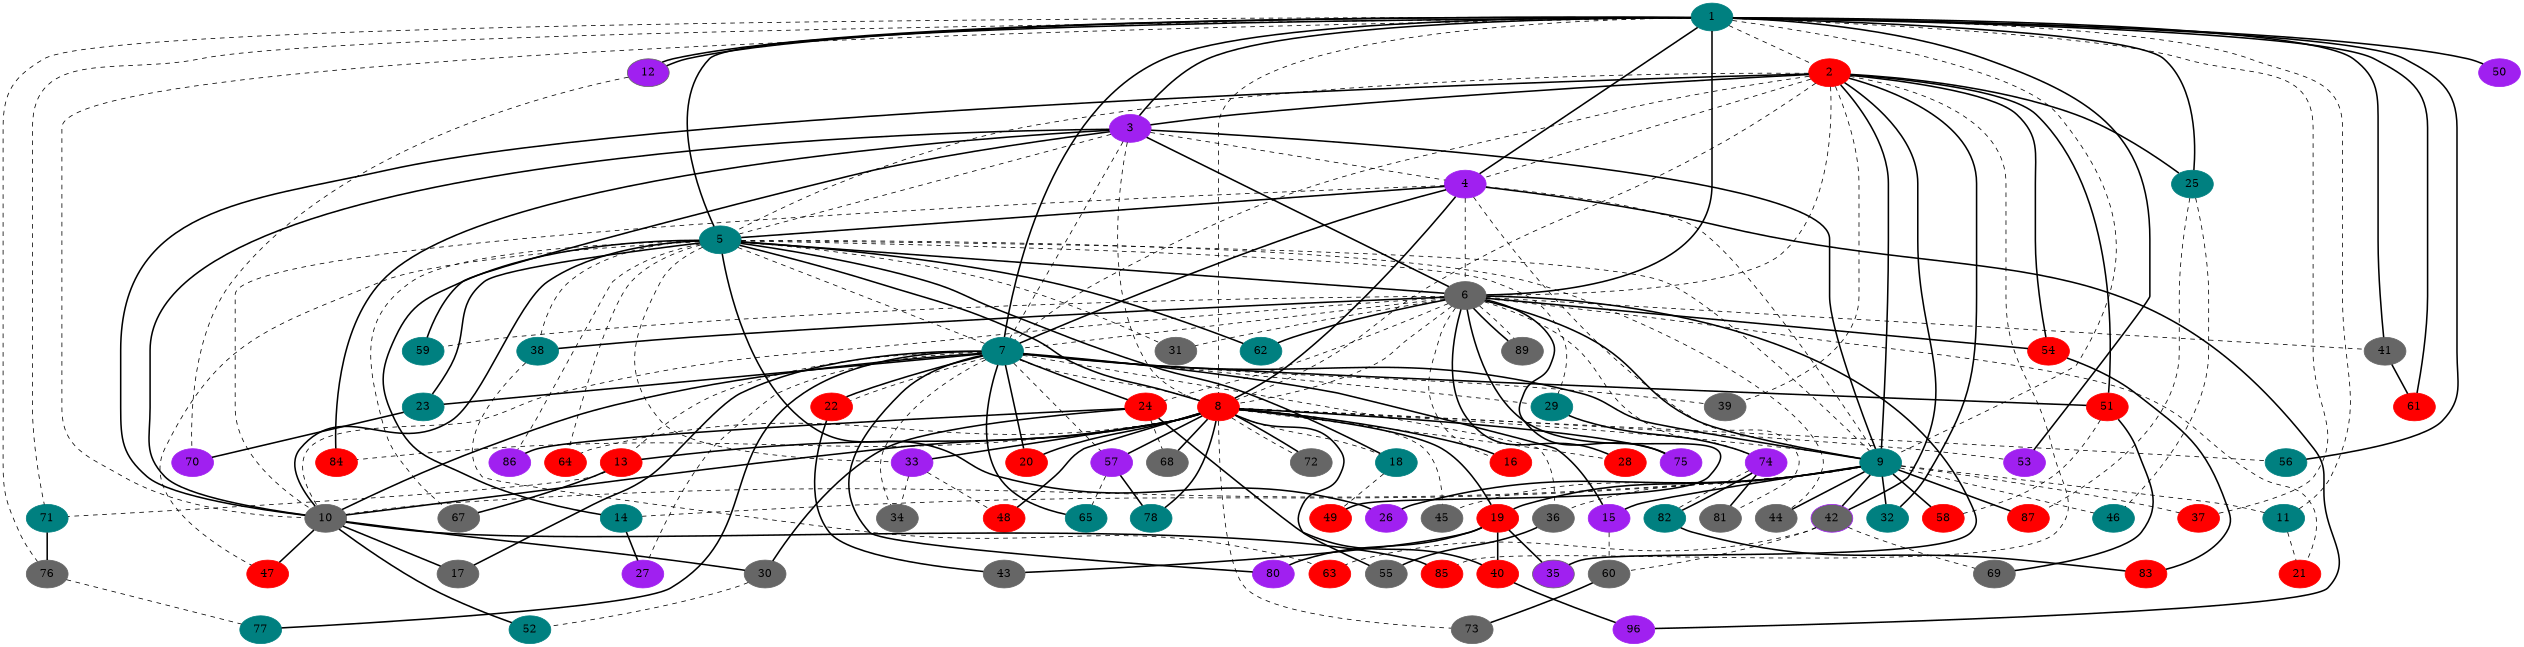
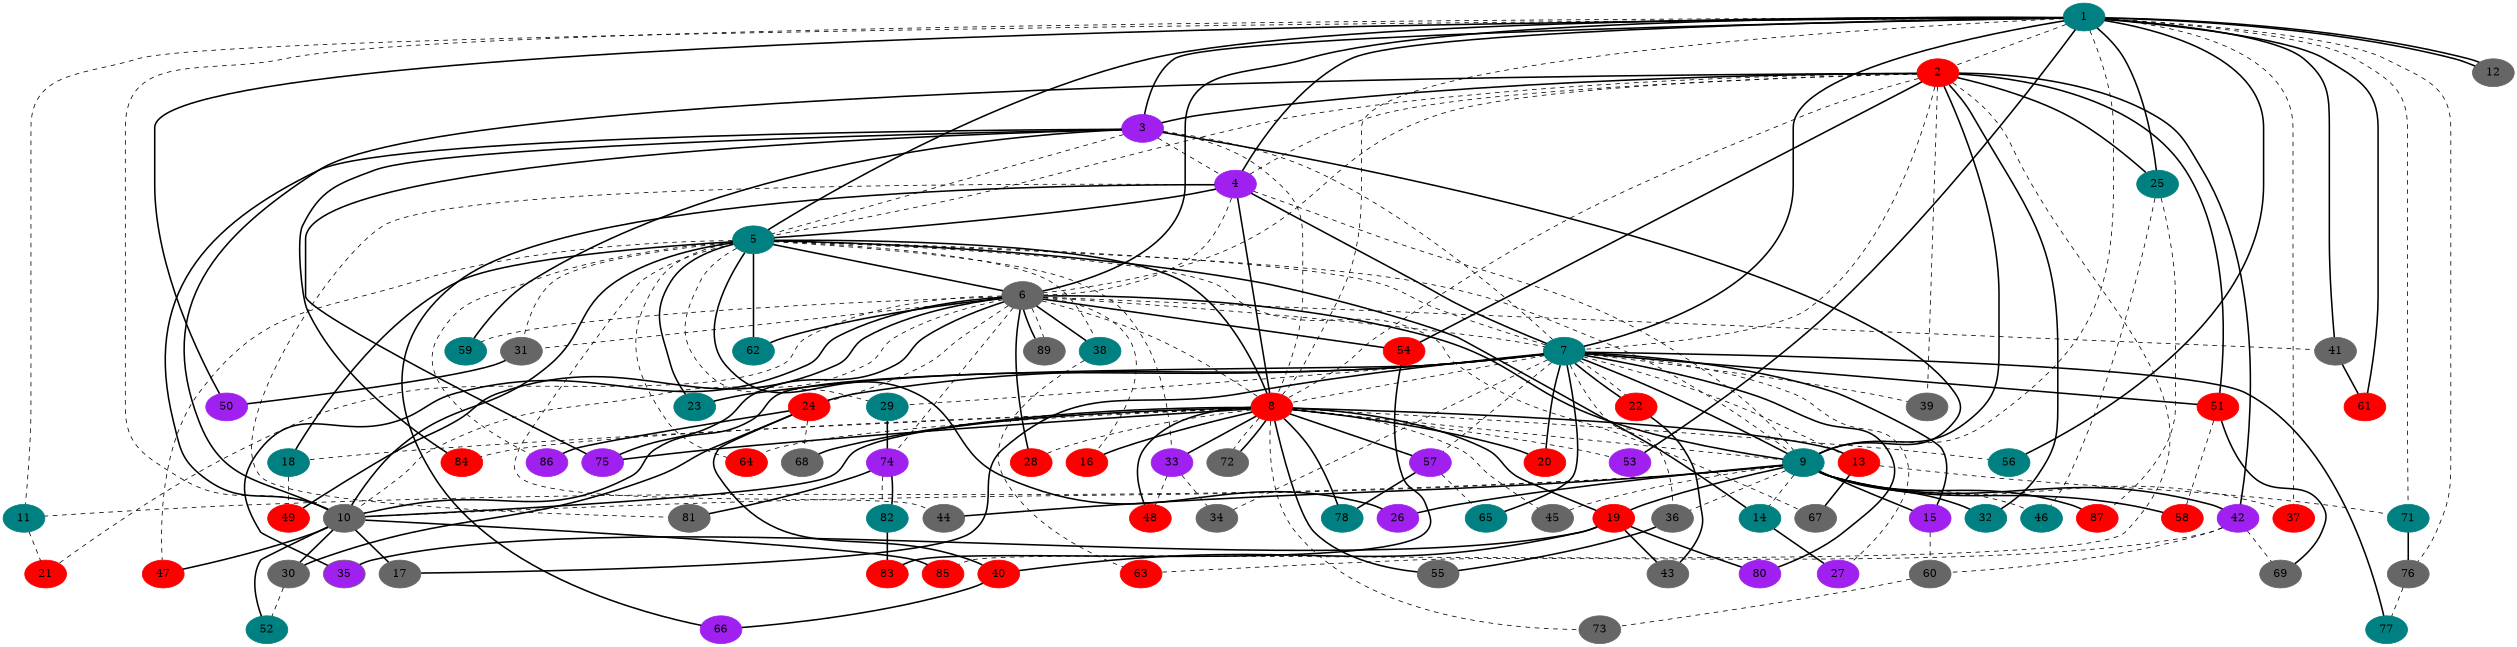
node "12": fillcolor purple -> gray40
edge "3" -- "6": now "3" -- "75"
edge "4" -- "10": removed
edge "31" -- "50": added
node "70": removed
node "42": fillcolor gray40 -> purple
edge "60" -- "73": style bold -> dashed
node "96": label "96" -> "66"
